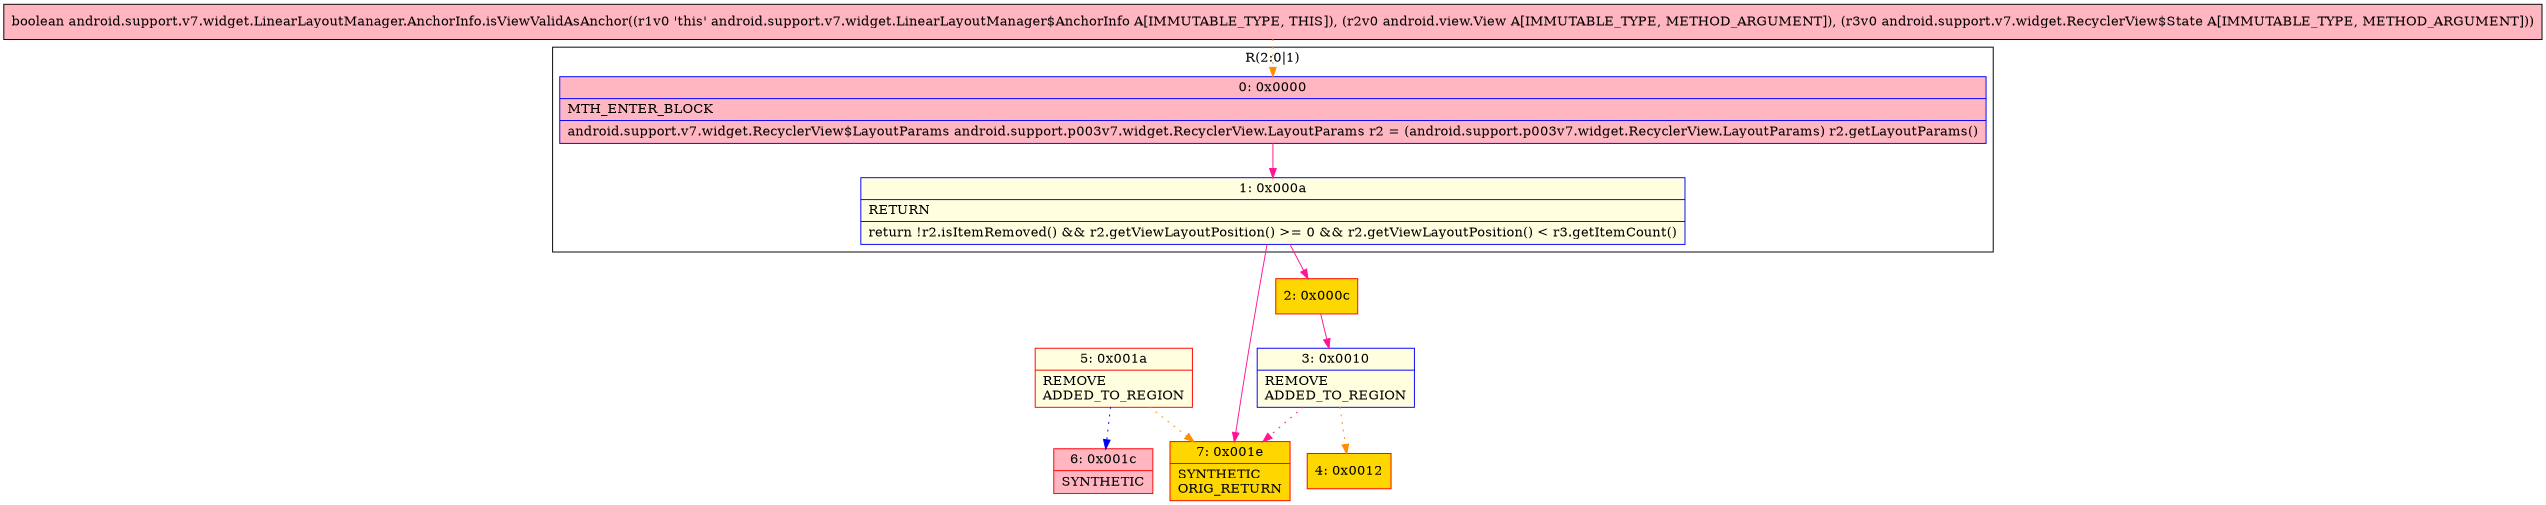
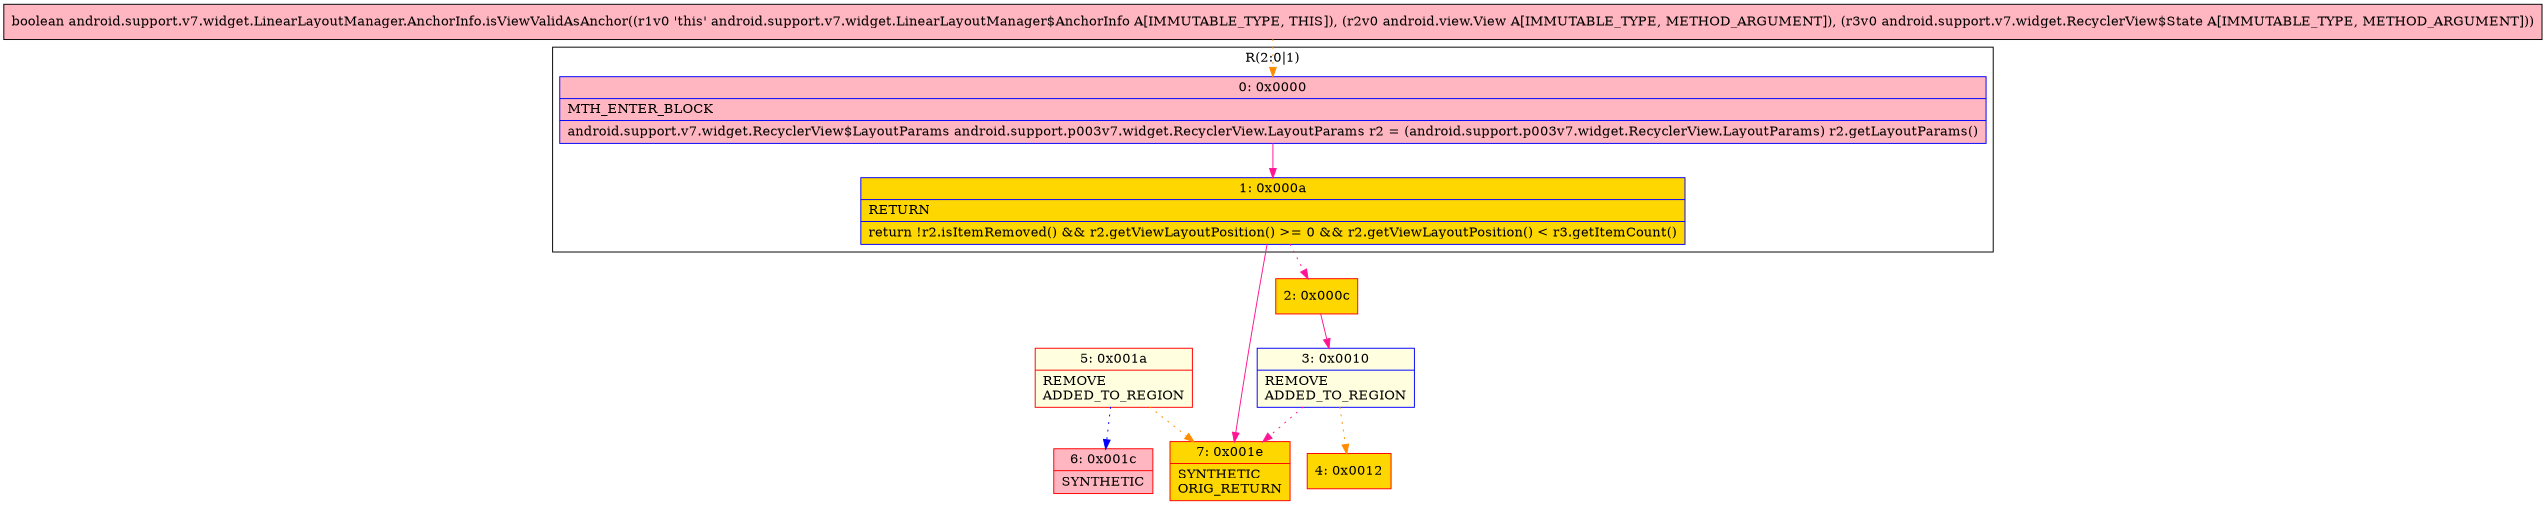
node "1: 0x000a": fillcolor lightyellow -> gold
edge "1: 0x000a" -> "2: 0x000c": style solid -> dotted
